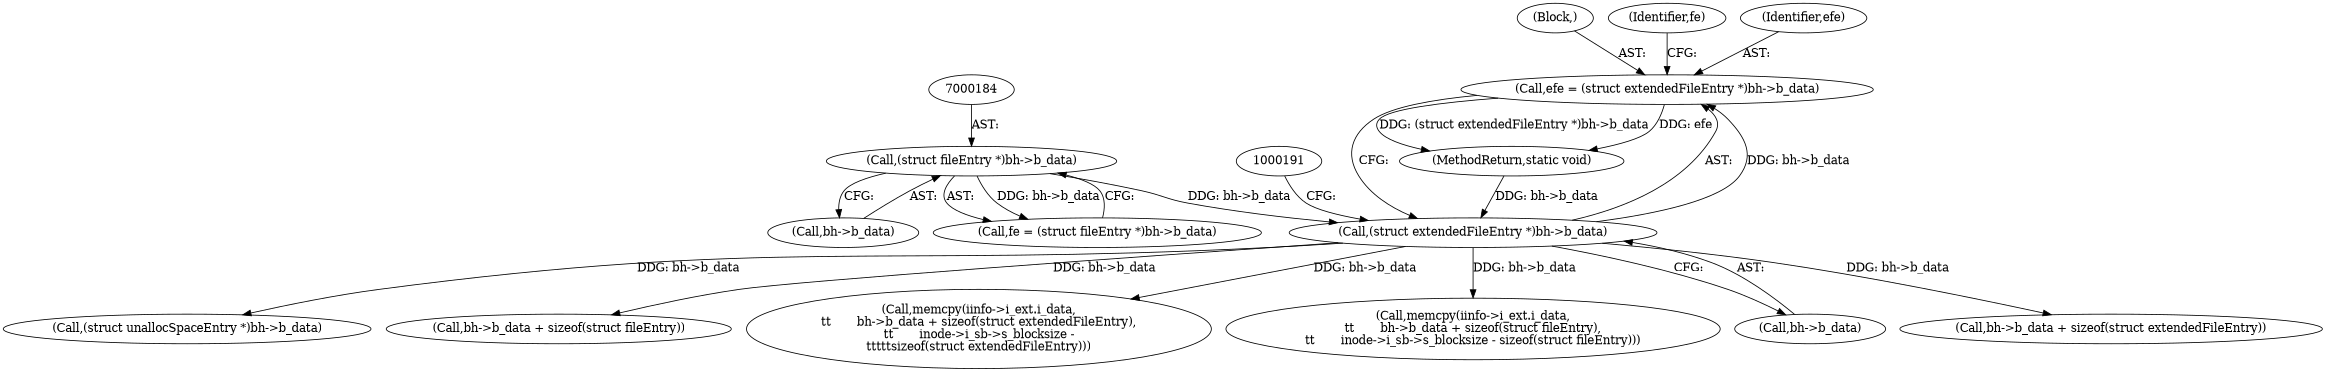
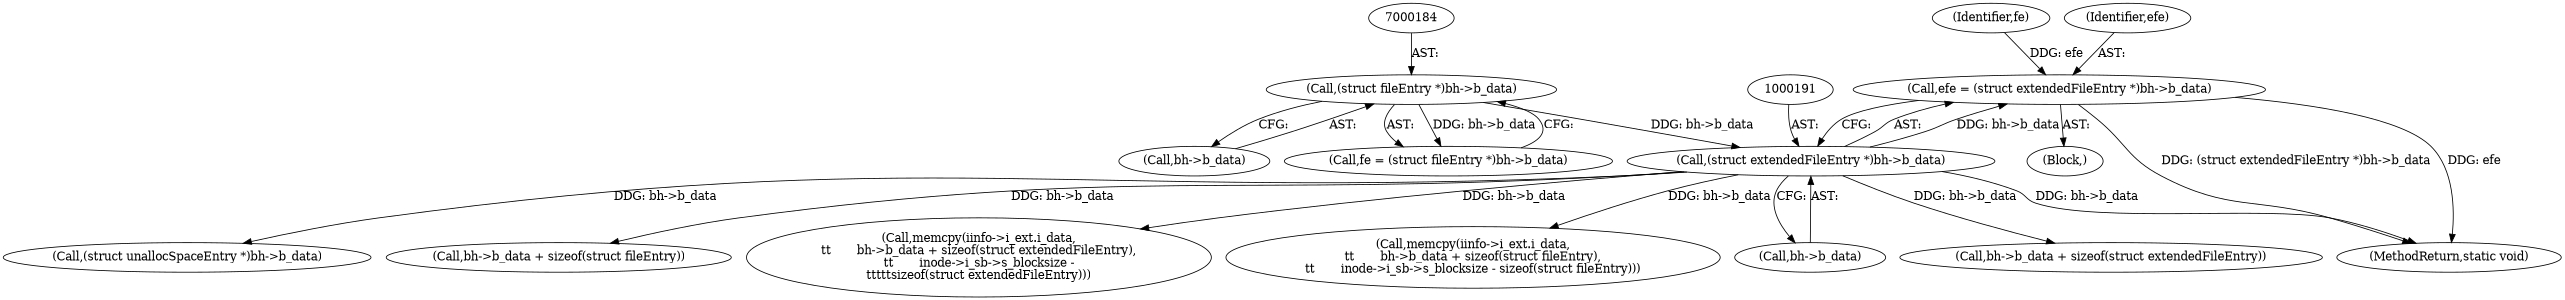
edge "(Block,)" -> "(Call,efe = (struct extendedFileEntry *)bh->b_data)": reversed
edge "(Identifier,fe)" -> "(Call,efe = (struct extendedFileEntry *)bh->b_data)": label "CFG: " -> "DDG: efe"
edge "(MethodReturn,static void)" -> "(Call,(struct extendedFileEntry *)bh->b_data)": reversed
edge "1000191" -> "(Call,(struct extendedFileEntry *)bh->b_data)": label "CFG: " -> "AST: "
